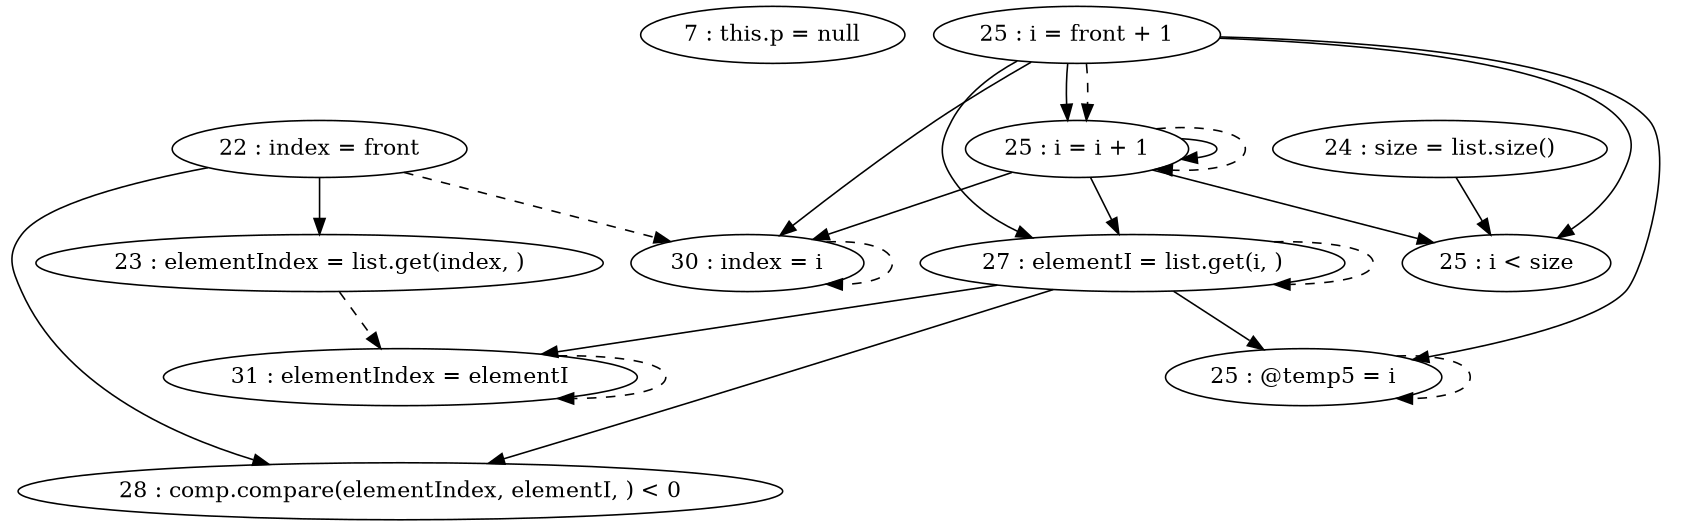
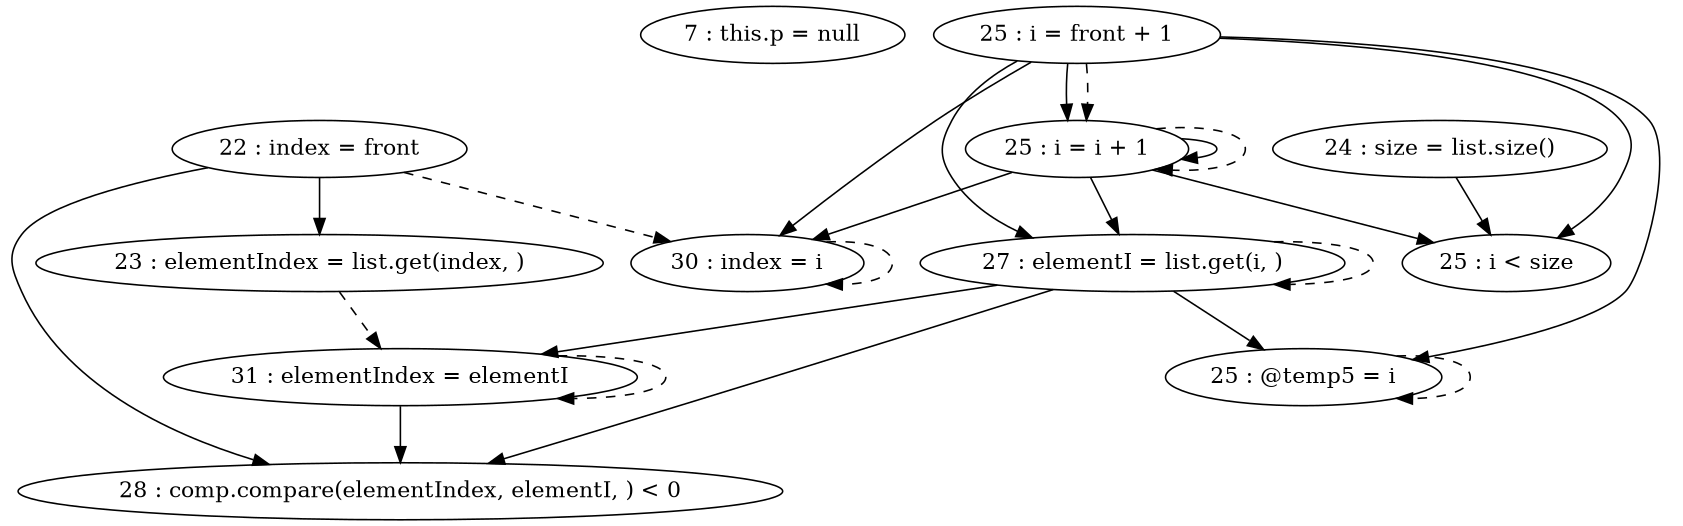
edge "31 : elementIndex = elementI" -> "28 : comp.compare(elementIndex, elementI, ) < 0": added
